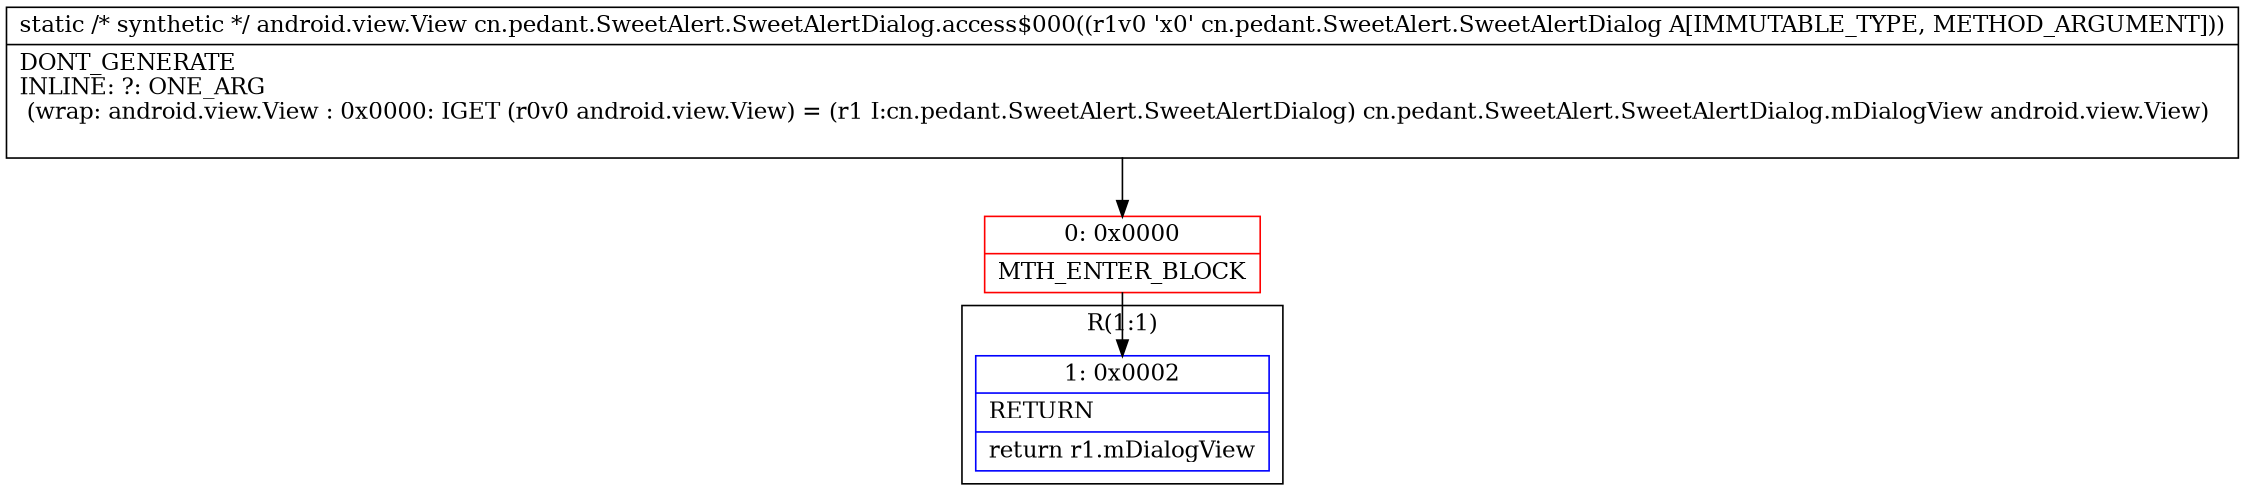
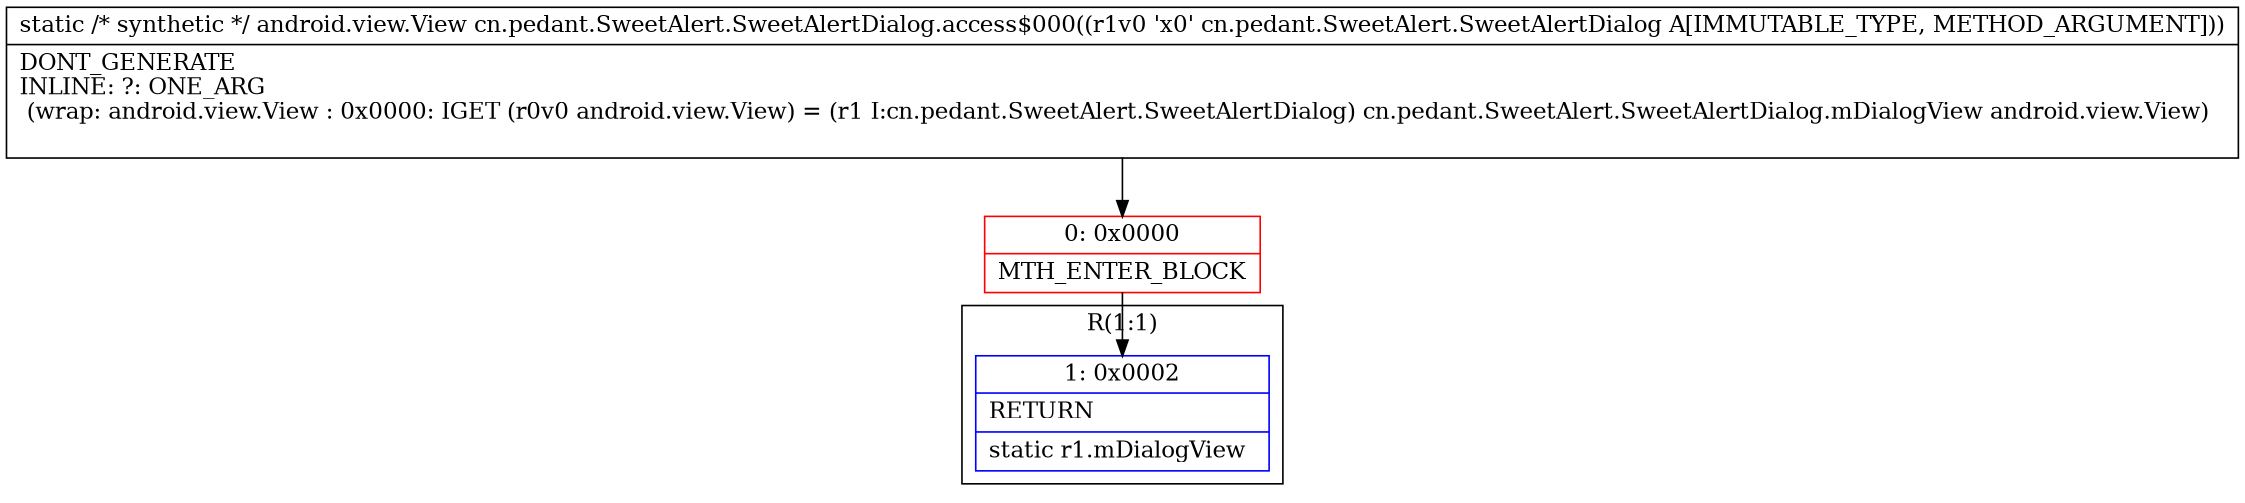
node "1: 0x0002": text "return r1.mDialogView" -> "static r1.mDialogView"
